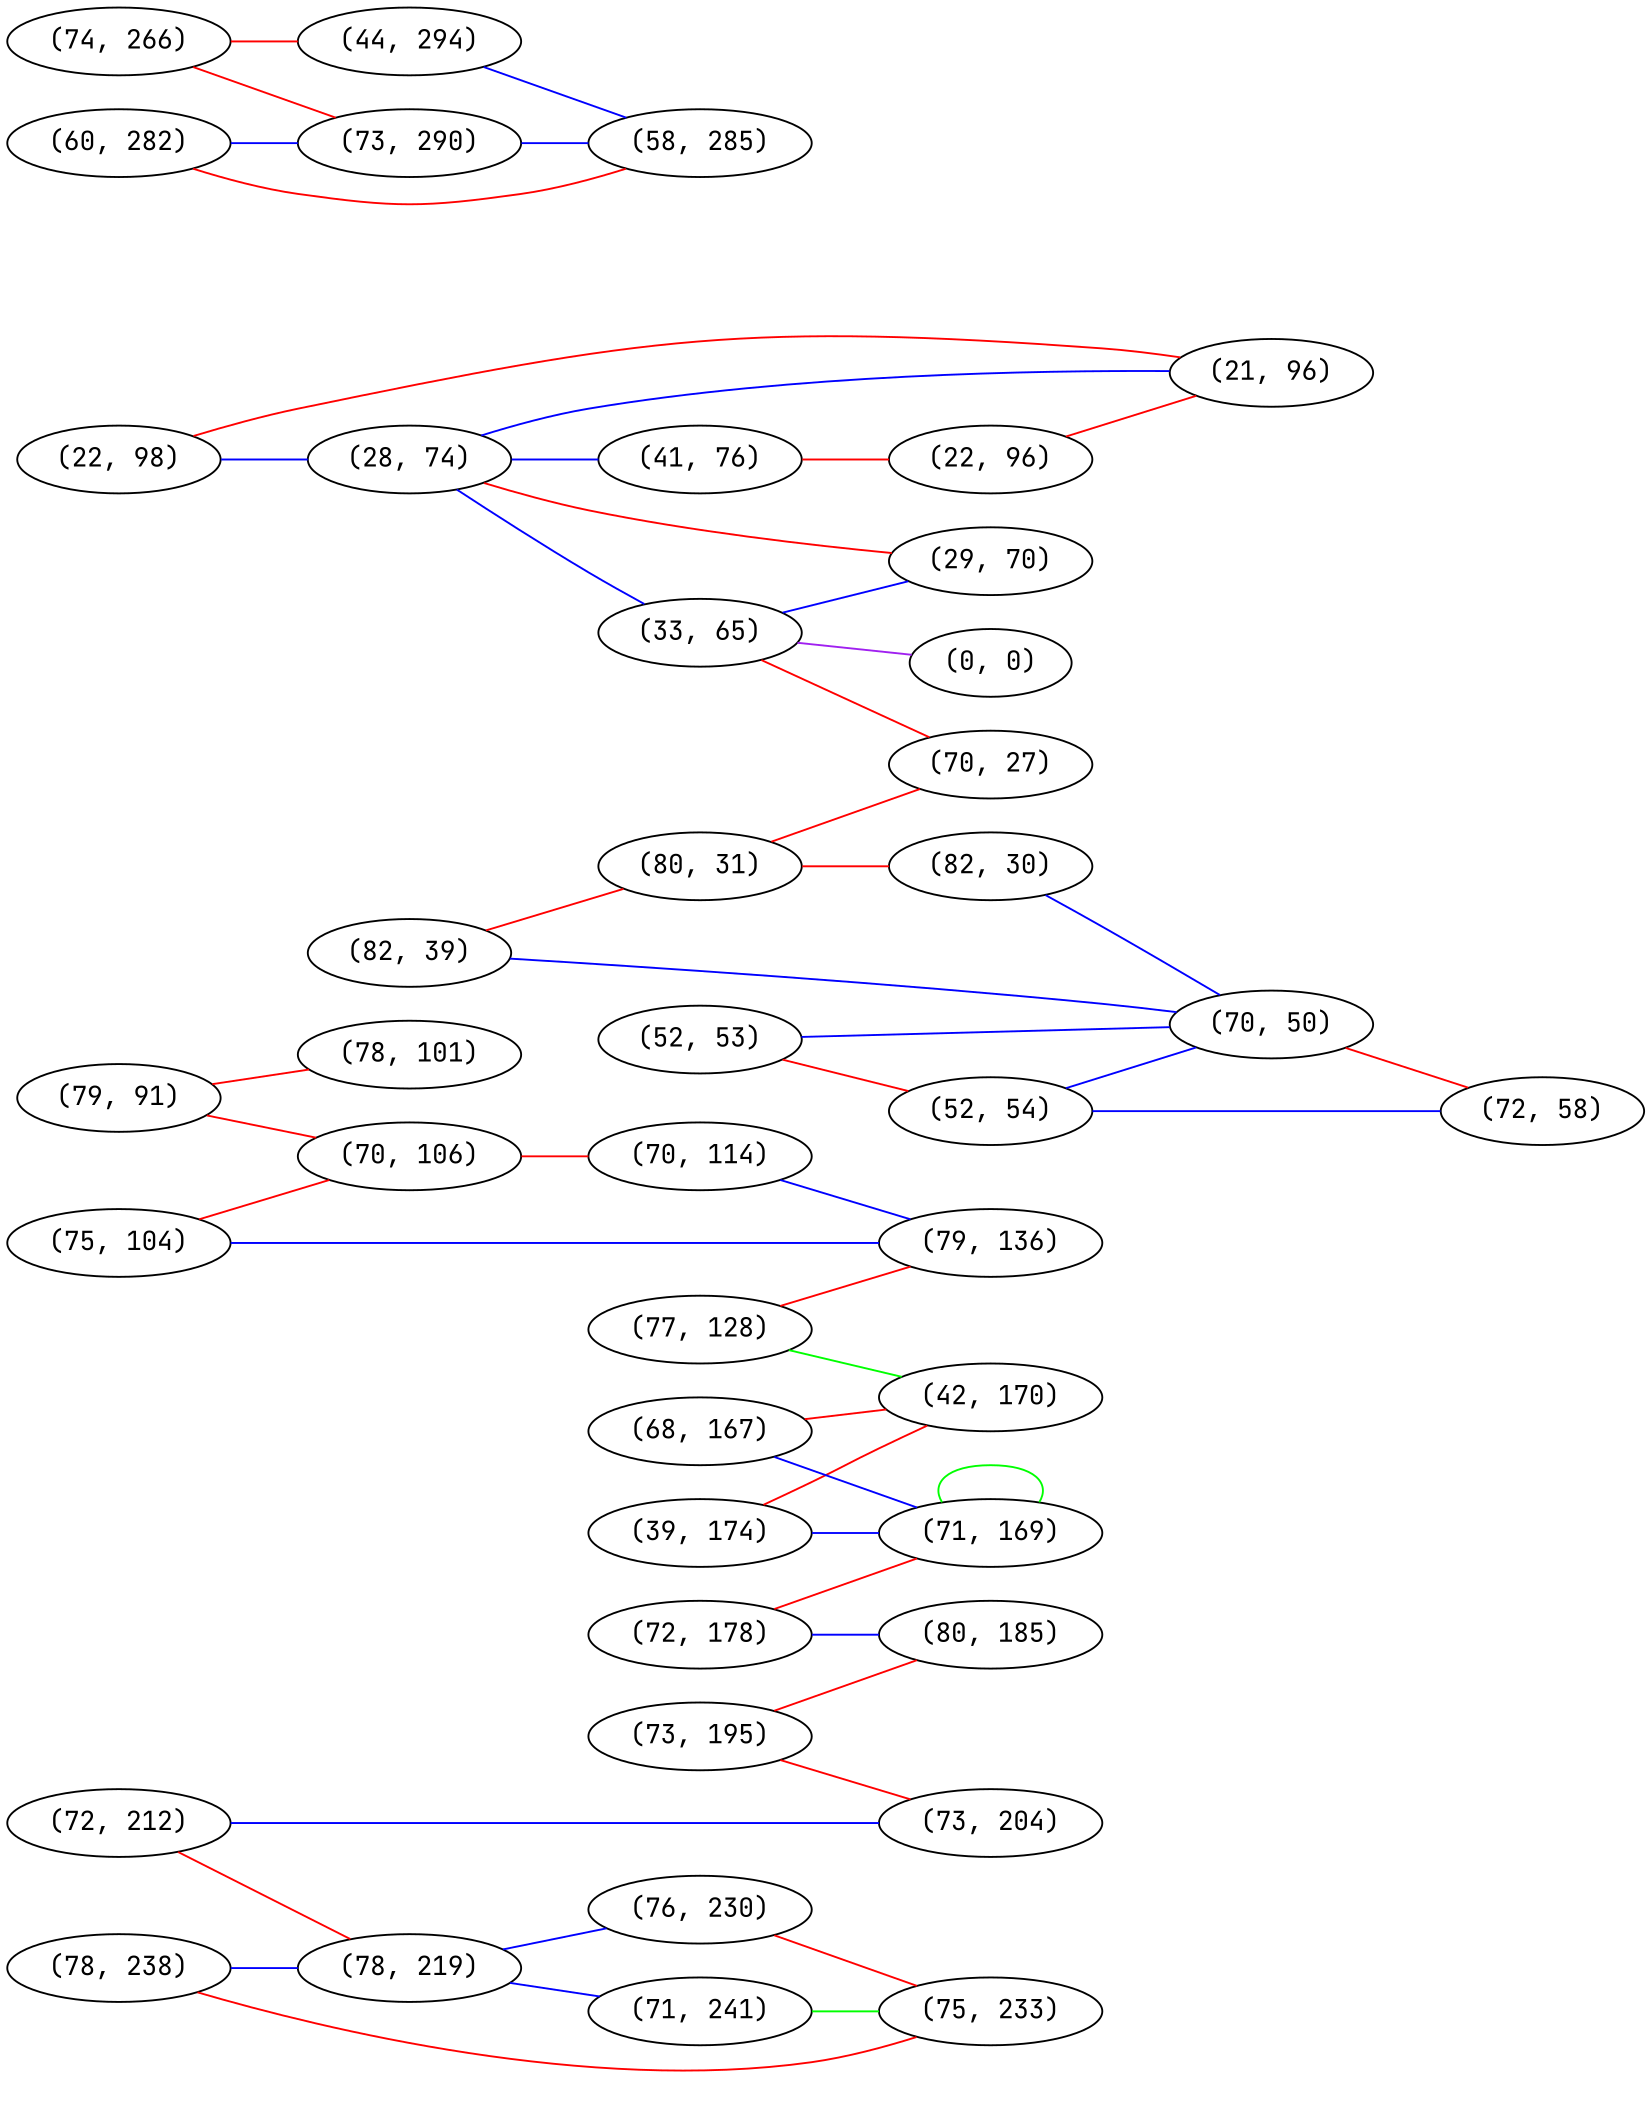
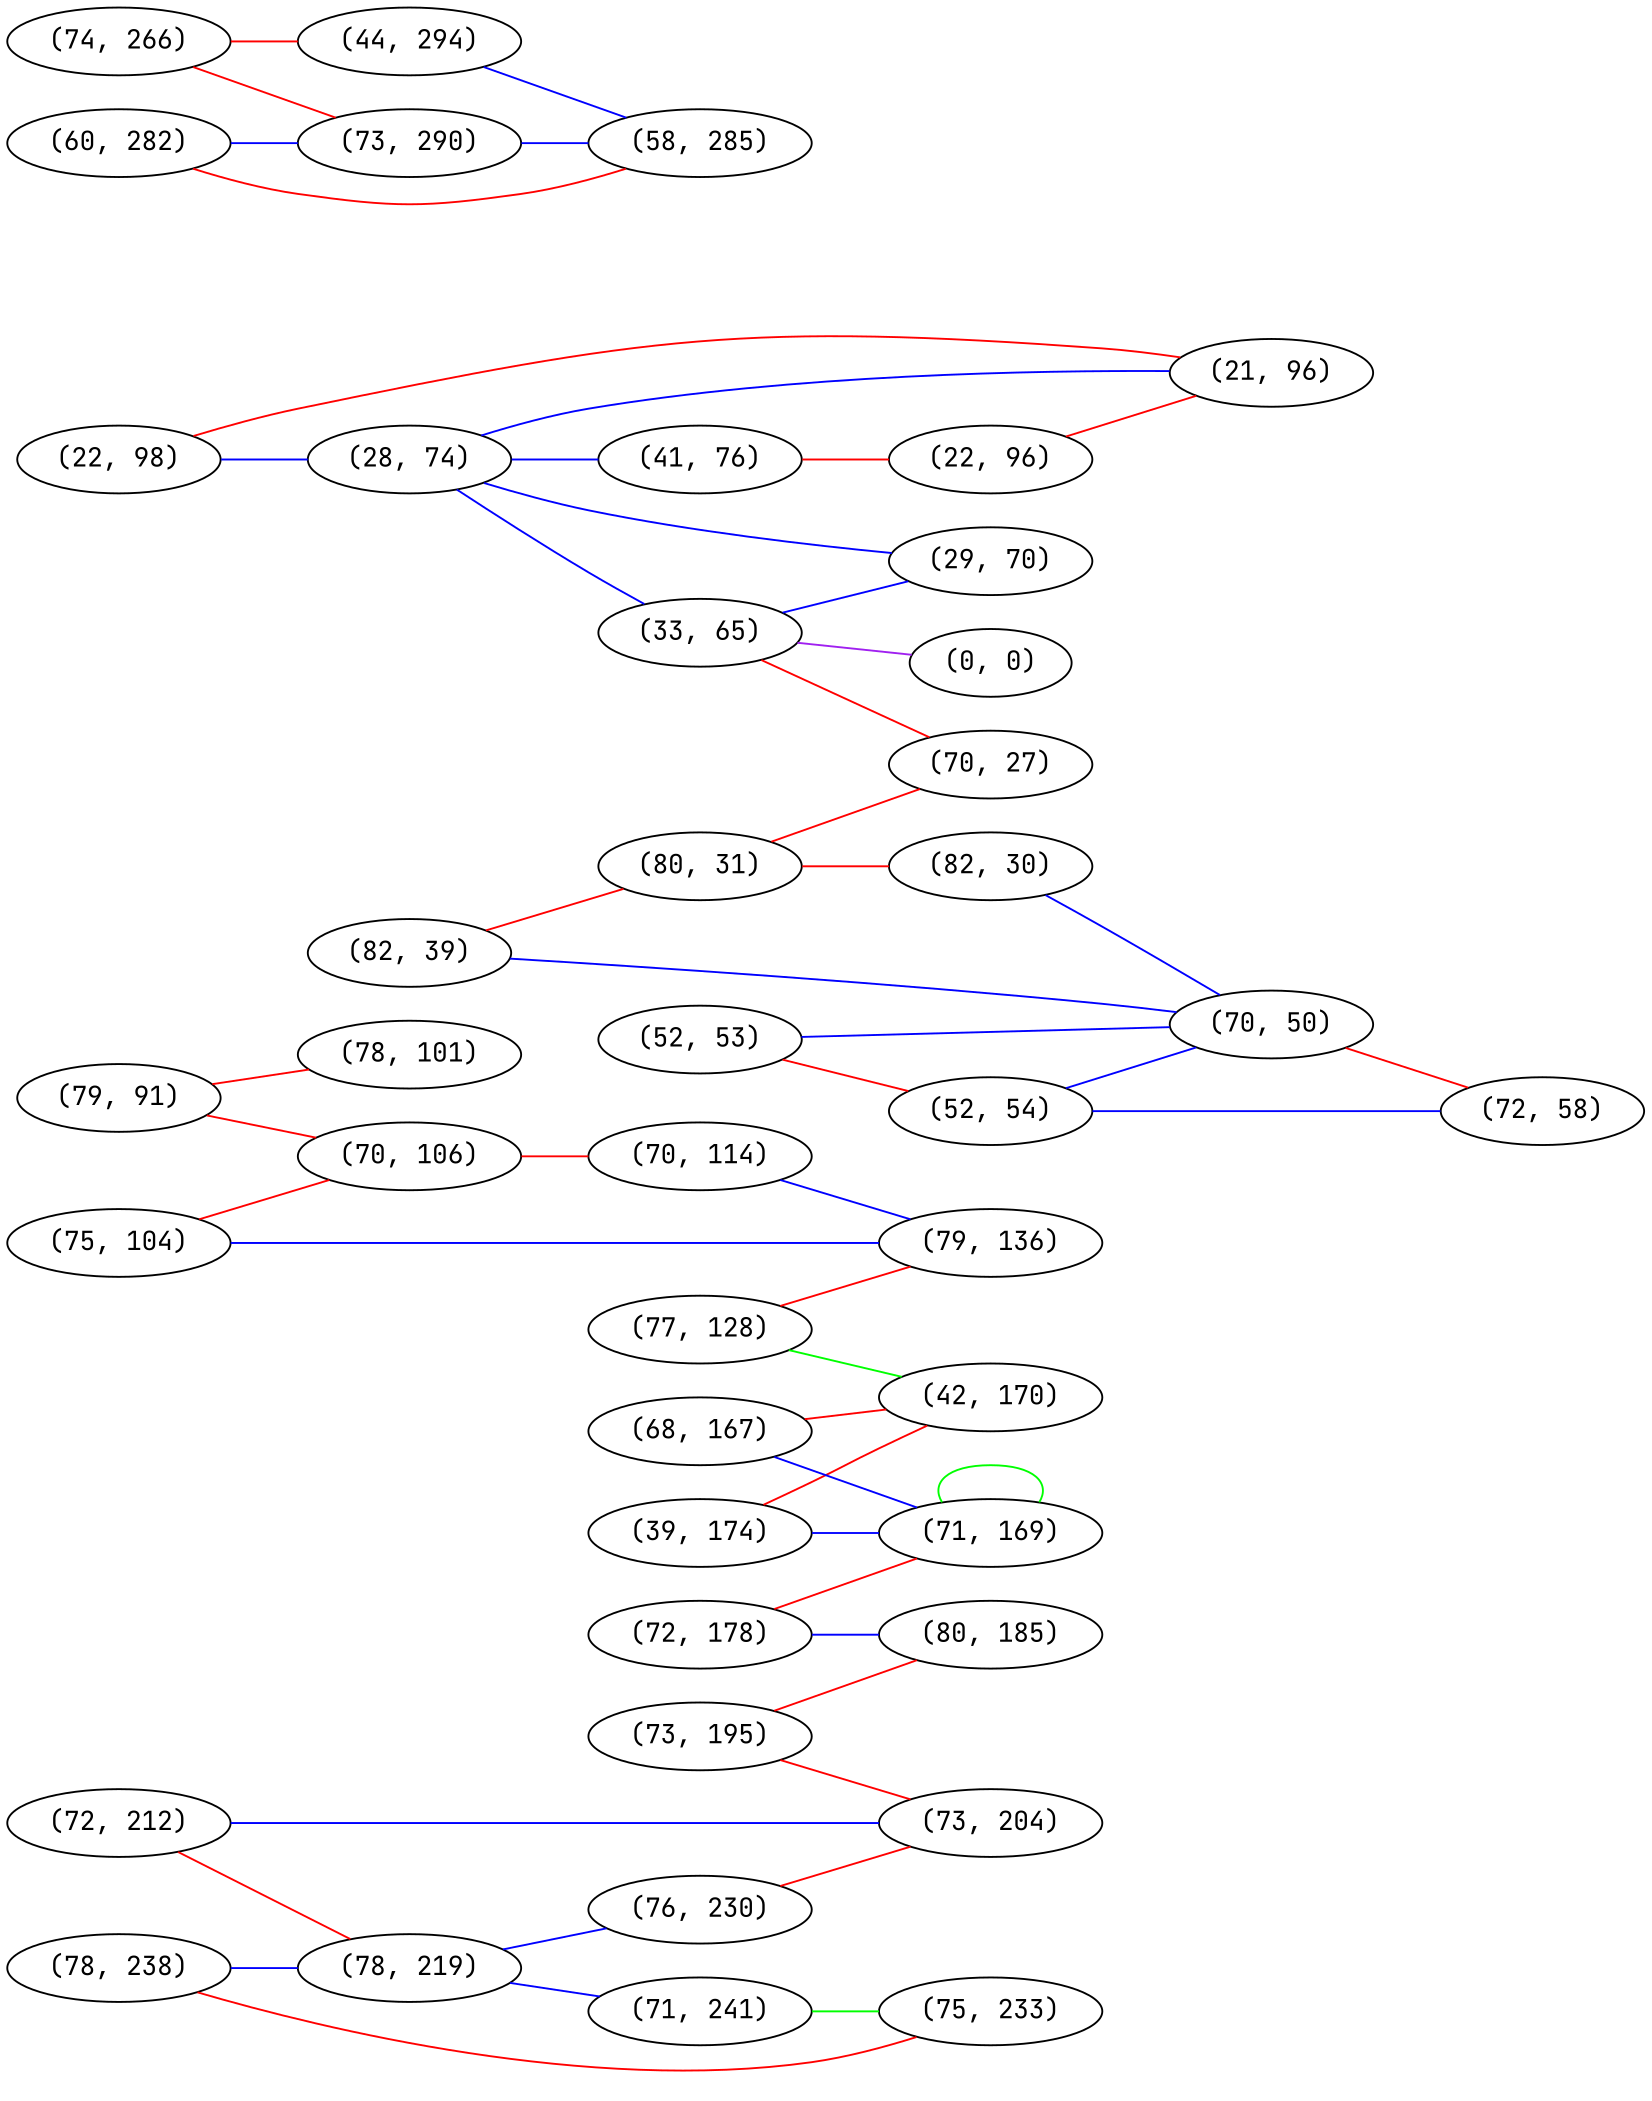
edge "(28, 74)" -- "(29, 70)": color red -> blue
edge "(76, 230)" -- "(75, 233)": now "(76, 230)" -- "(73, 204)"
